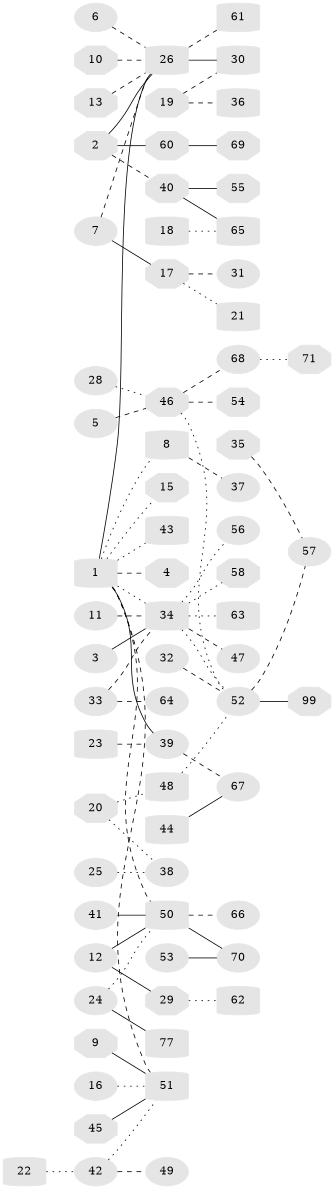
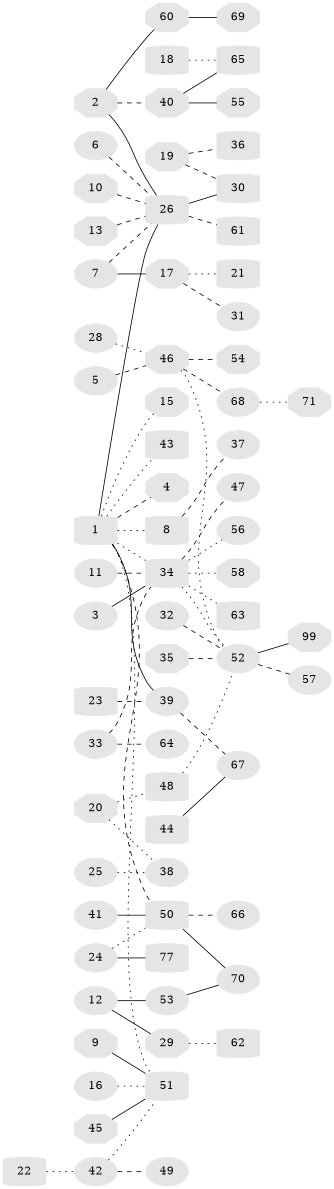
edge "35" -- "57": now "35" -- "52"
edge "1" -- "51": style dashed -> dotted
edge "50" -- "12": now "53" -- "12"
